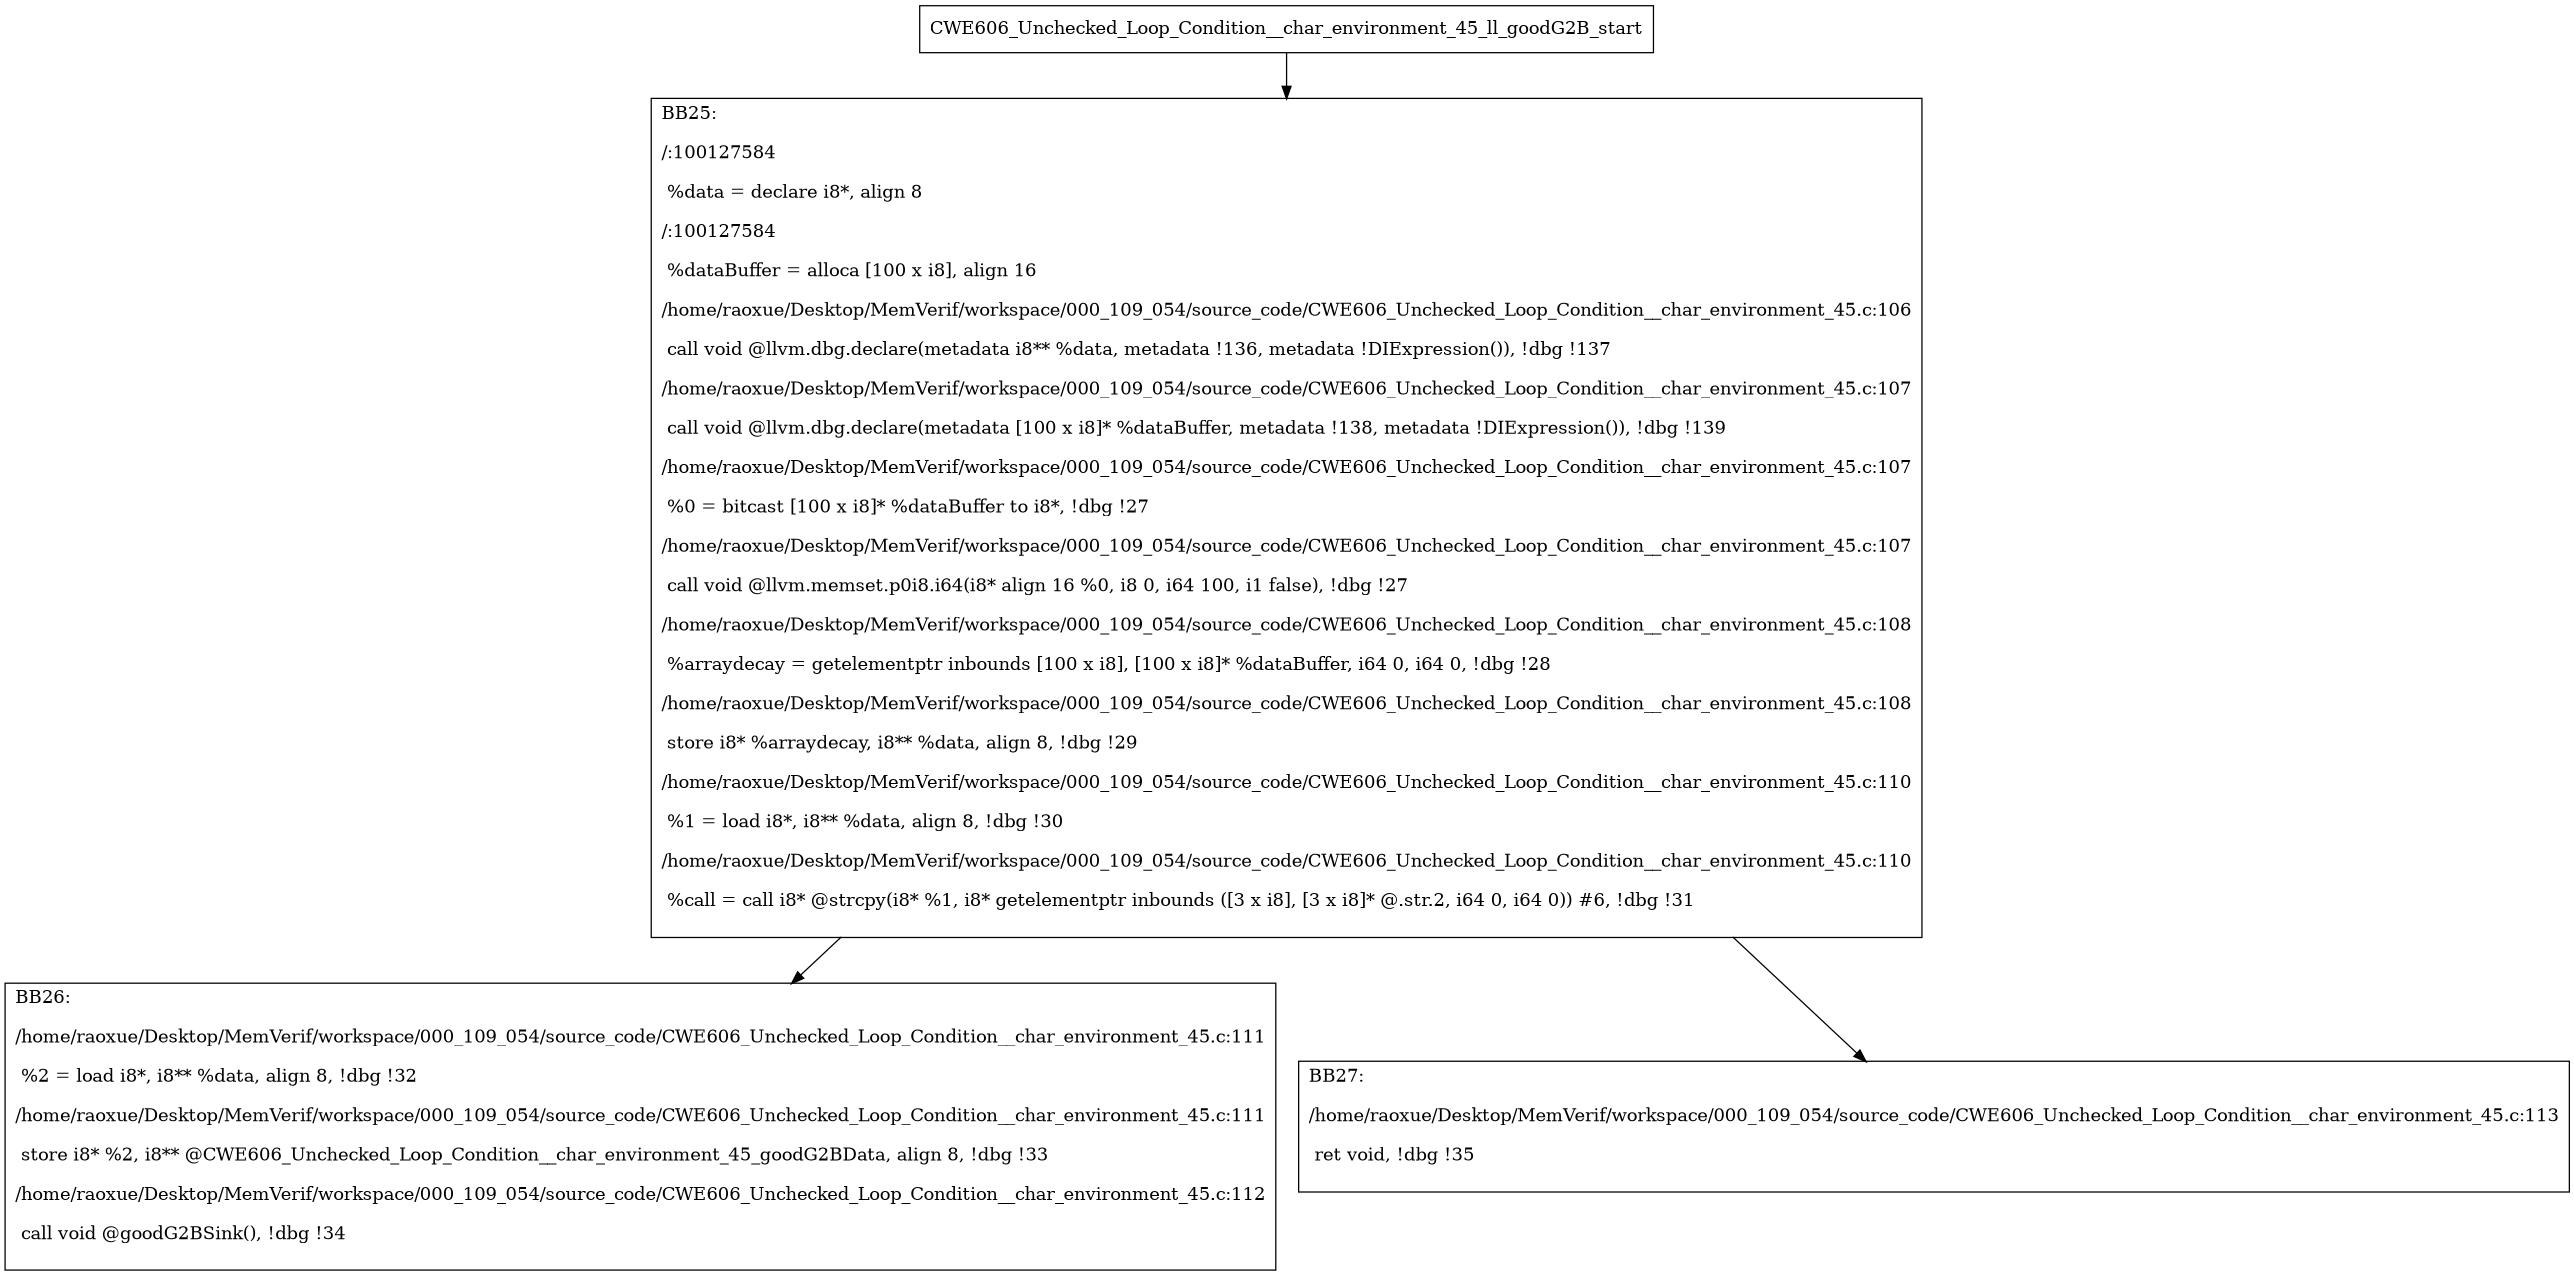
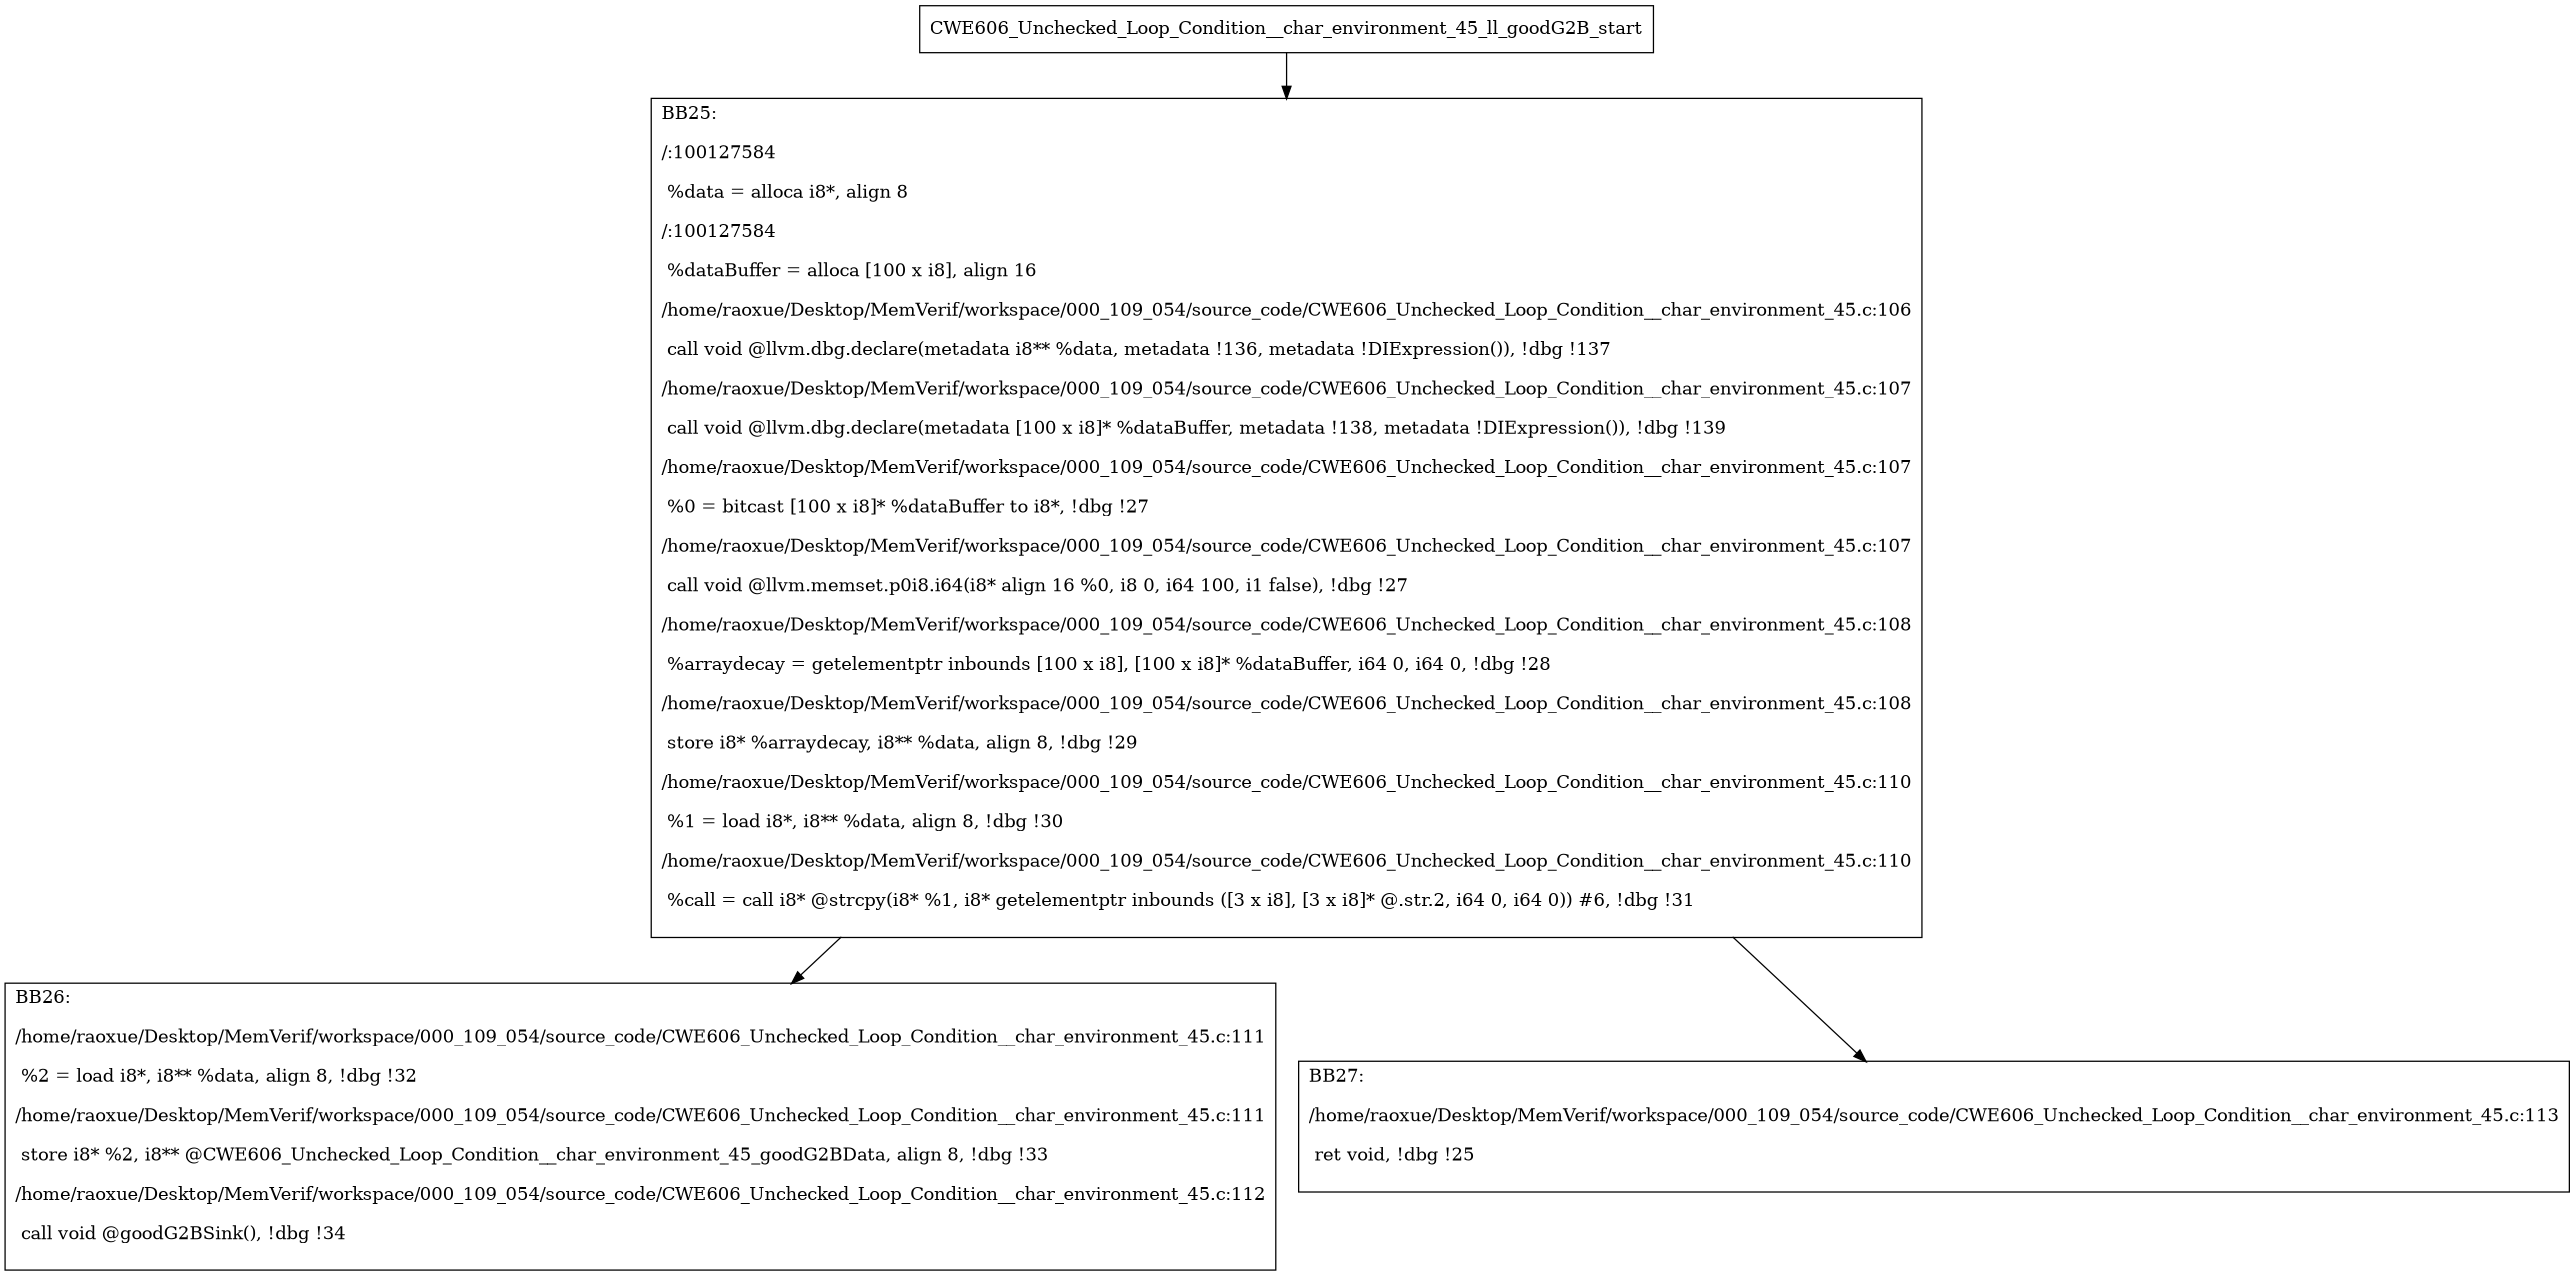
node "BB25:": text "%data = declare i8*, align 8" -> "%data = alloca i8*, align 8"
node "BB27:": text "ret void, !dbg !35" -> "ret void, !dbg !25"
